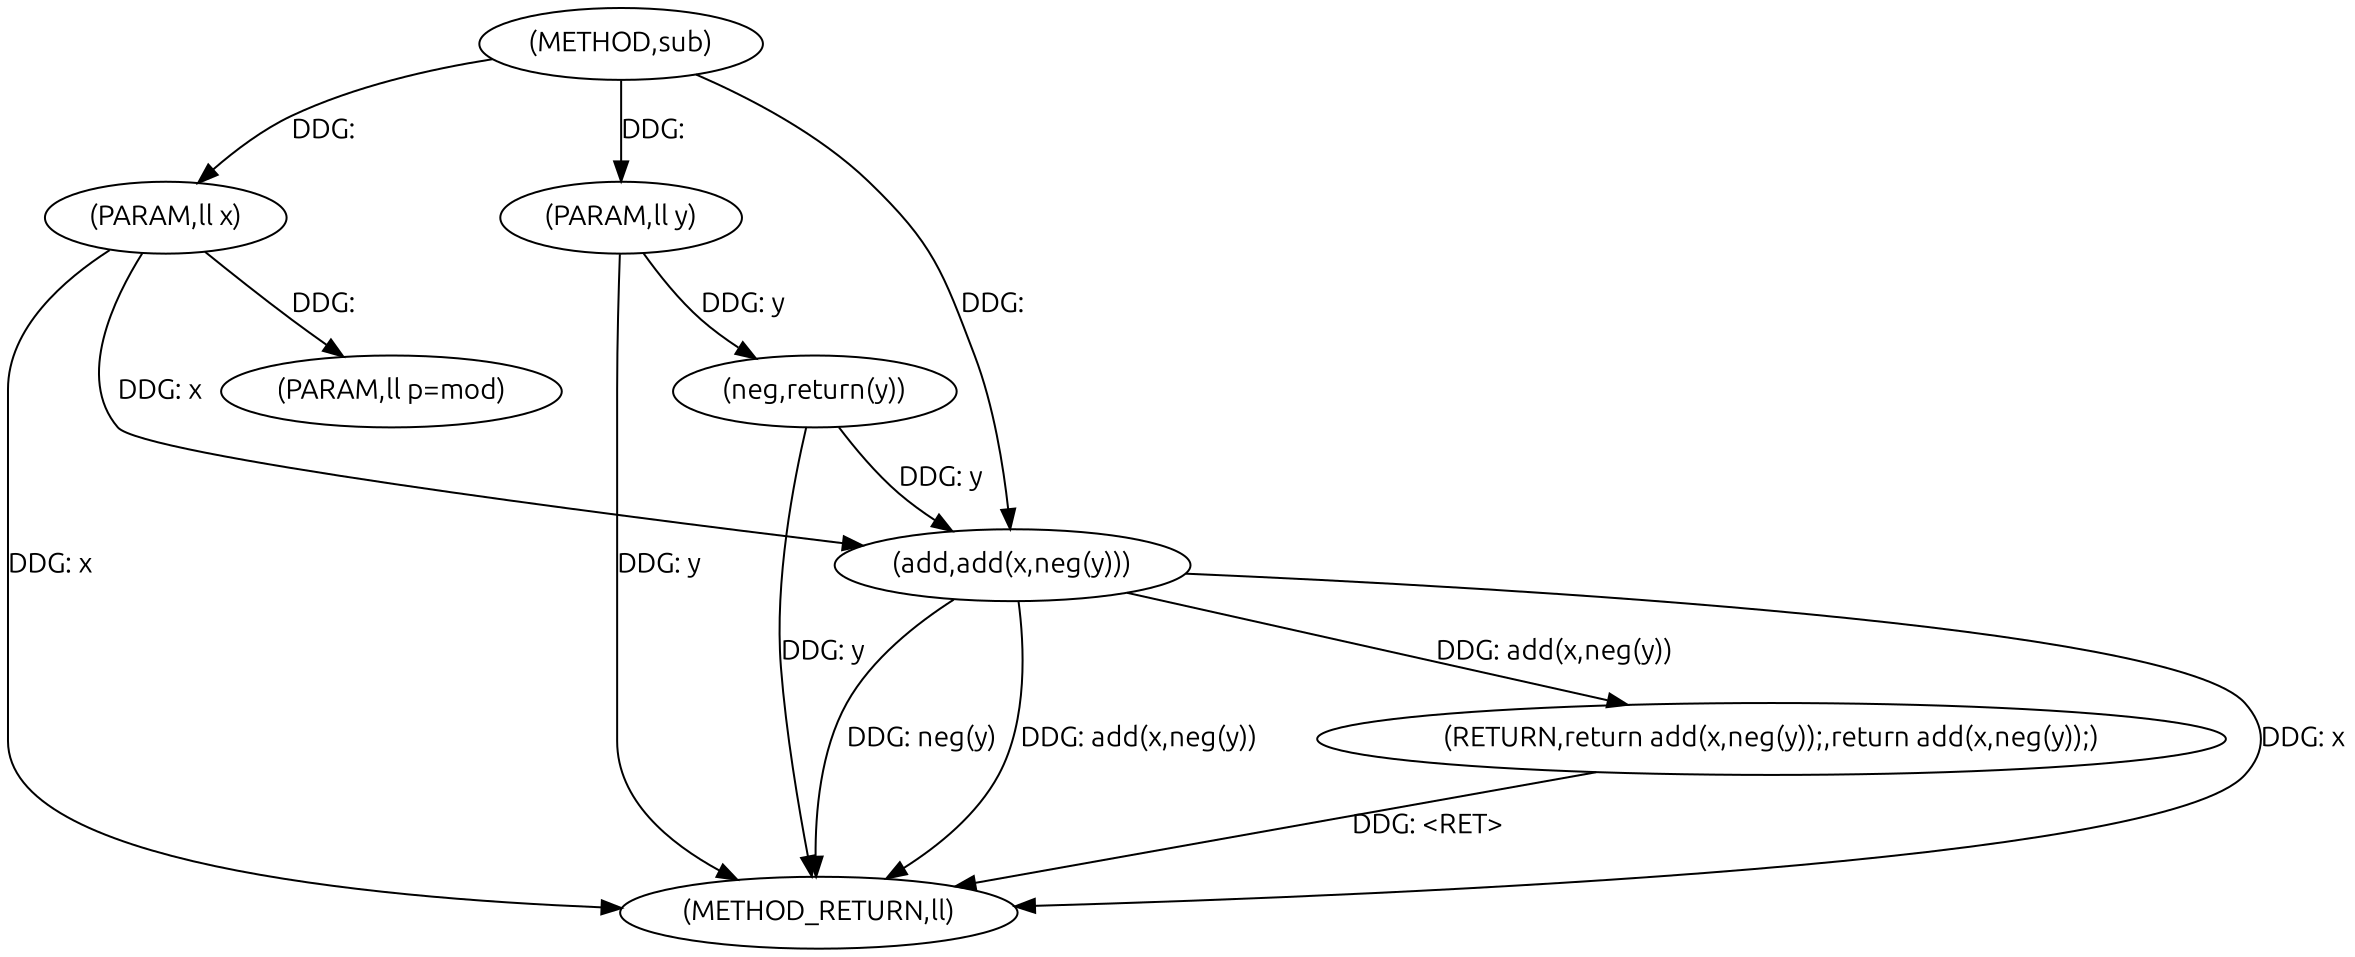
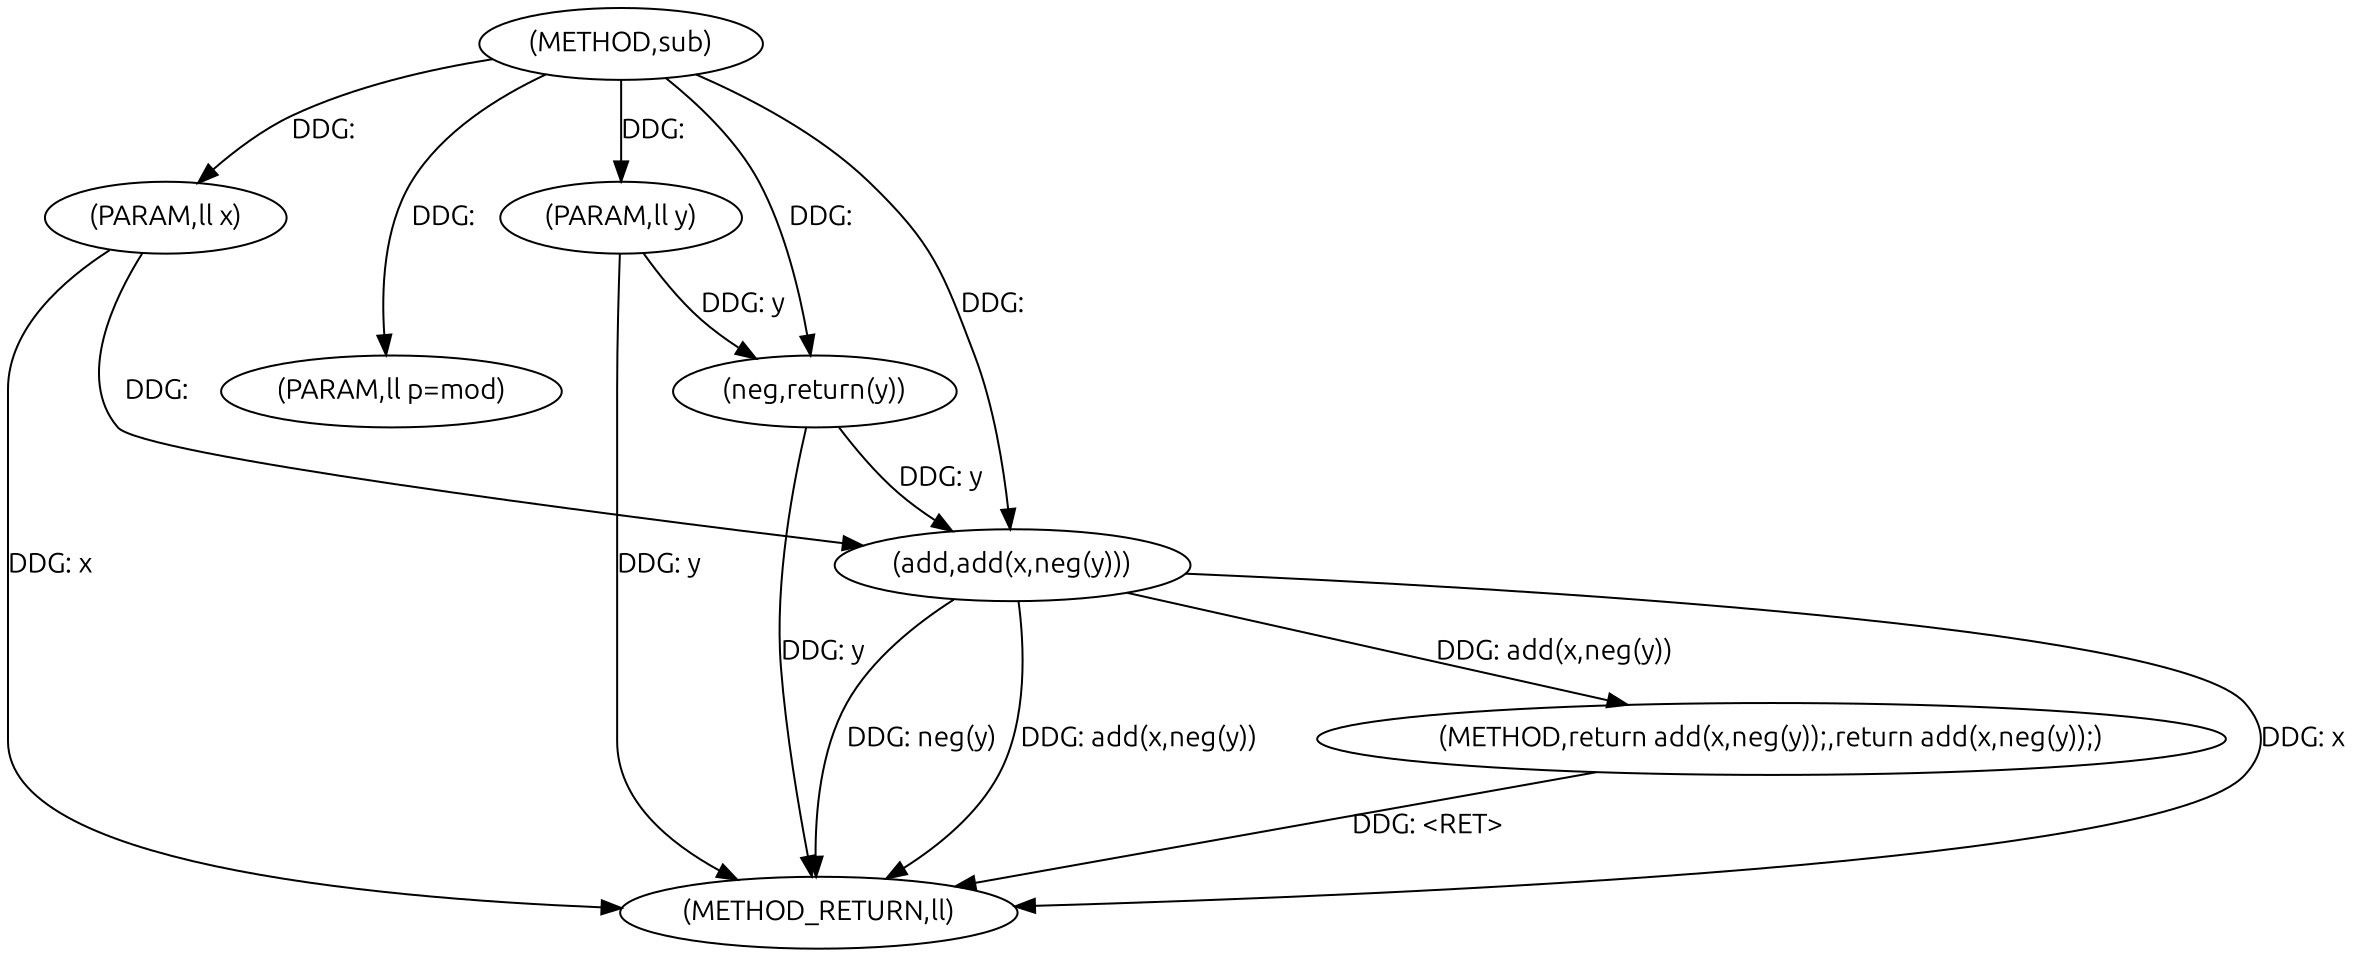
edge "(METHOD,sub)" -> "(neg,return(y))": added, label "DDG:"
edge "(PARAM,ll x)" -> "(PARAM,ll p=mod)": now "(METHOD,sub)" -> "(PARAM,ll p=mod)"
edge "(PARAM,ll x)" -> "(add,add(x,neg(y)))": label "DDG: x" -> "DDG: "
node "(RETURN,return add(x,neg(y));,return add(x,neg(y));)": label "(RETURN,return add(x,neg(y));,return add(x,neg(y));)" -> "(METHOD,return add(x,neg(y));,return add(x,neg(y));)"
